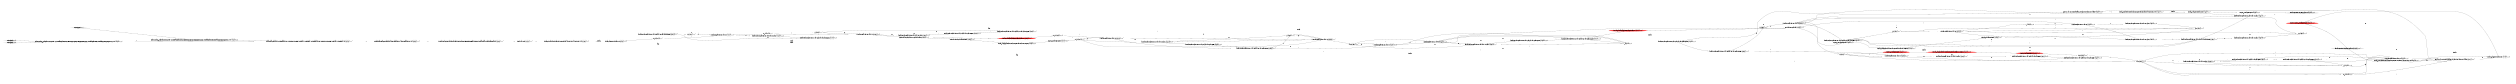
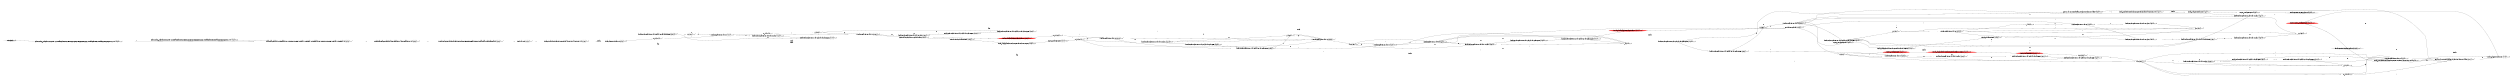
node "testClusterAllActive2['0', '0', '1']": removed
node "testClusterAllActive3['1', '0', '0']": removed
